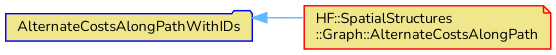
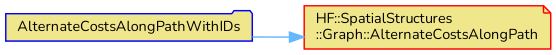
edge "HF::SpatialStructures ::Graph::AlternateCostsAlongPath" -> "AlternateCostsAlongPathWithIDs": reversed
